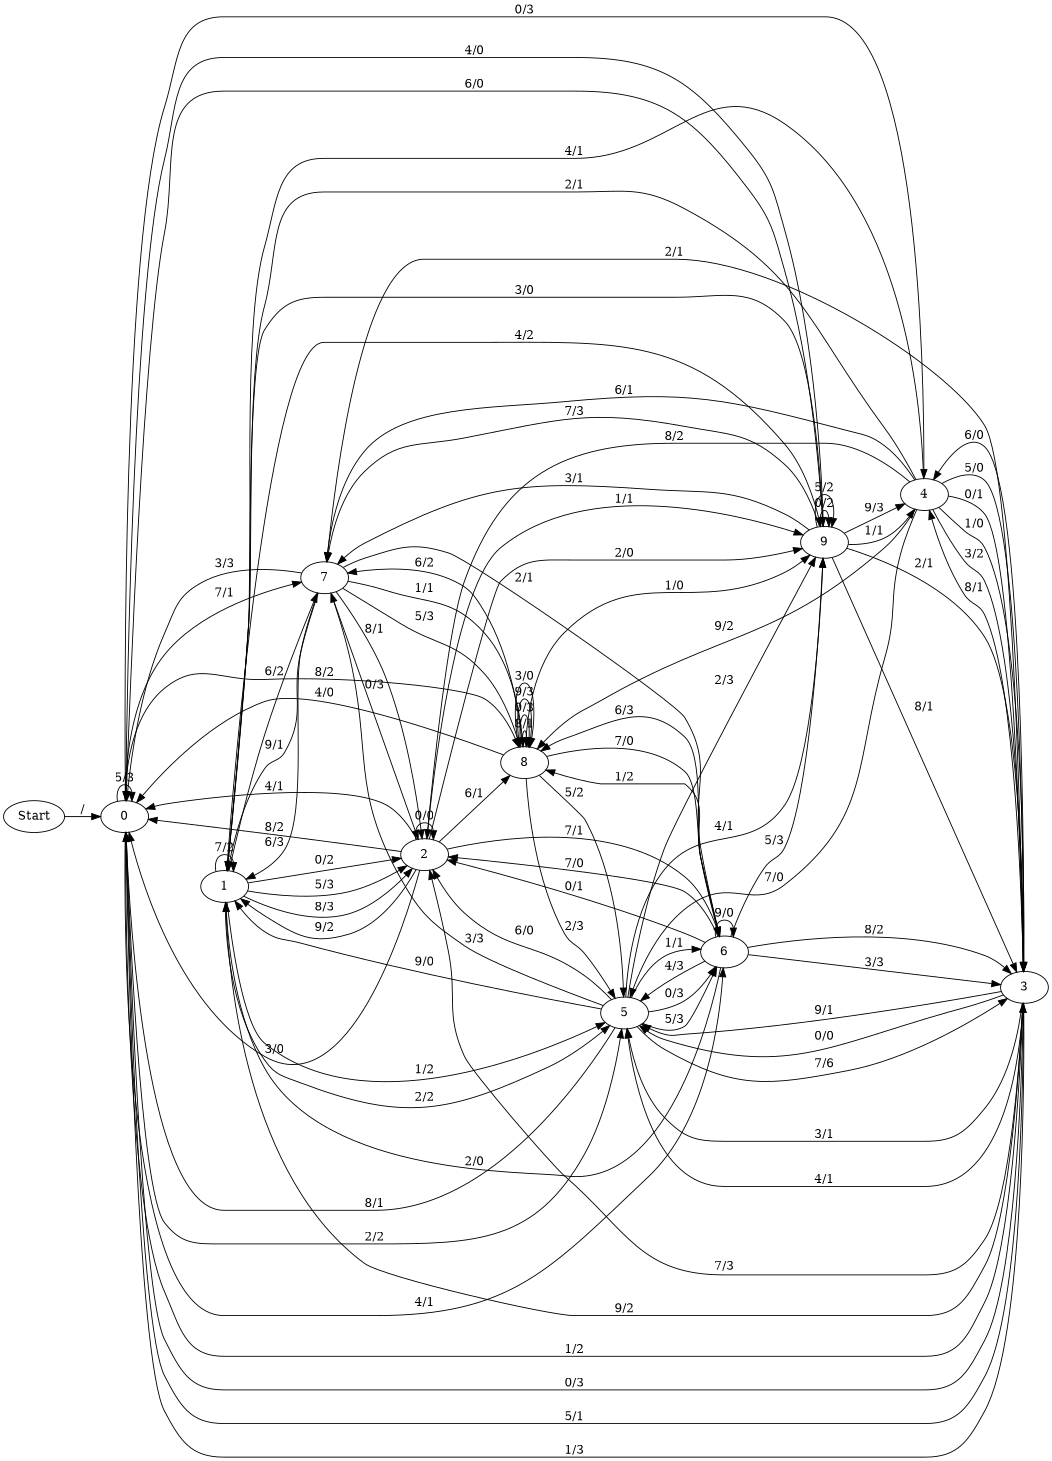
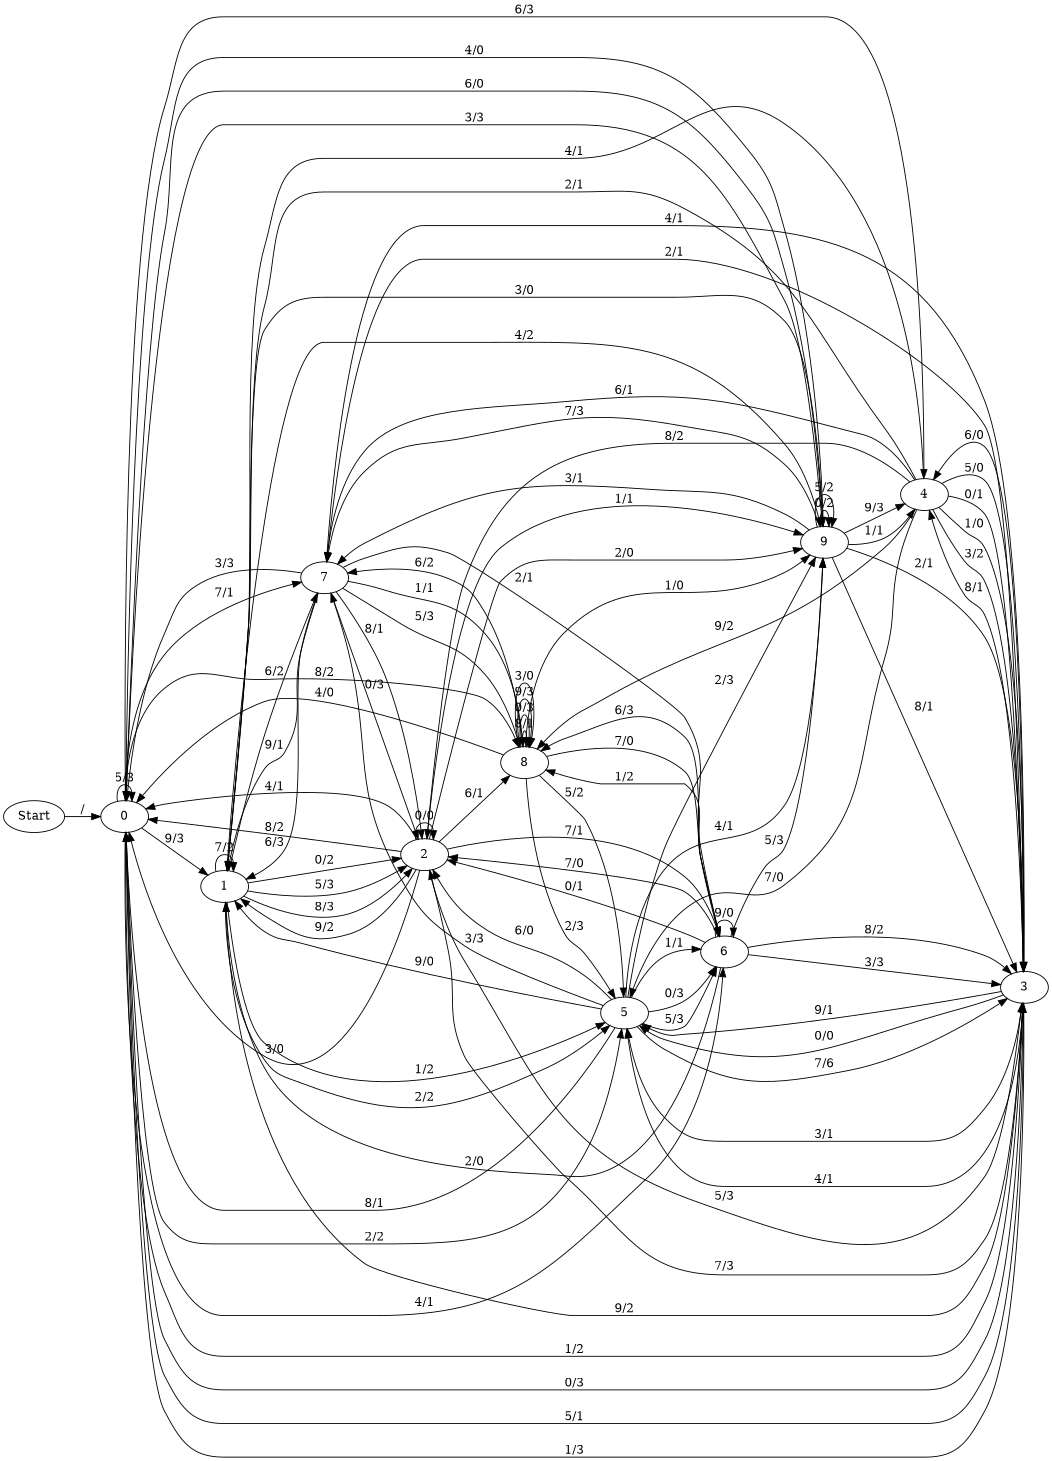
edge "0" -> "4": label "0/3" -> "6/3"
edge "0" -> "9": added, label "3/3"
edge "7" -> "3": added, label "4/1"
edge "0" -> "1": added, label "9/3"
edge "6" -> "5": removed, label "4/3"
edge "2" -> "3": added, label "5/3"
